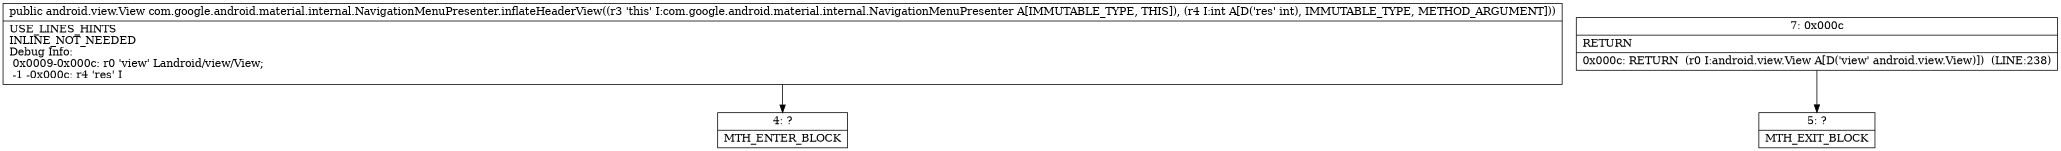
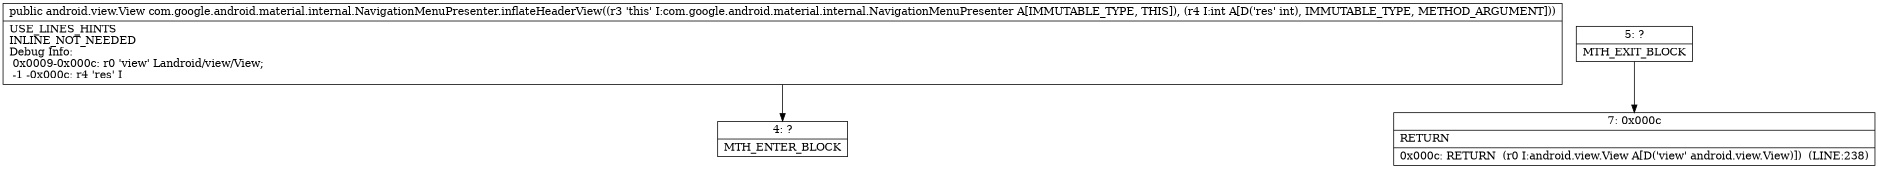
edge "7: 0x000c" -> "5: ?": reversed
